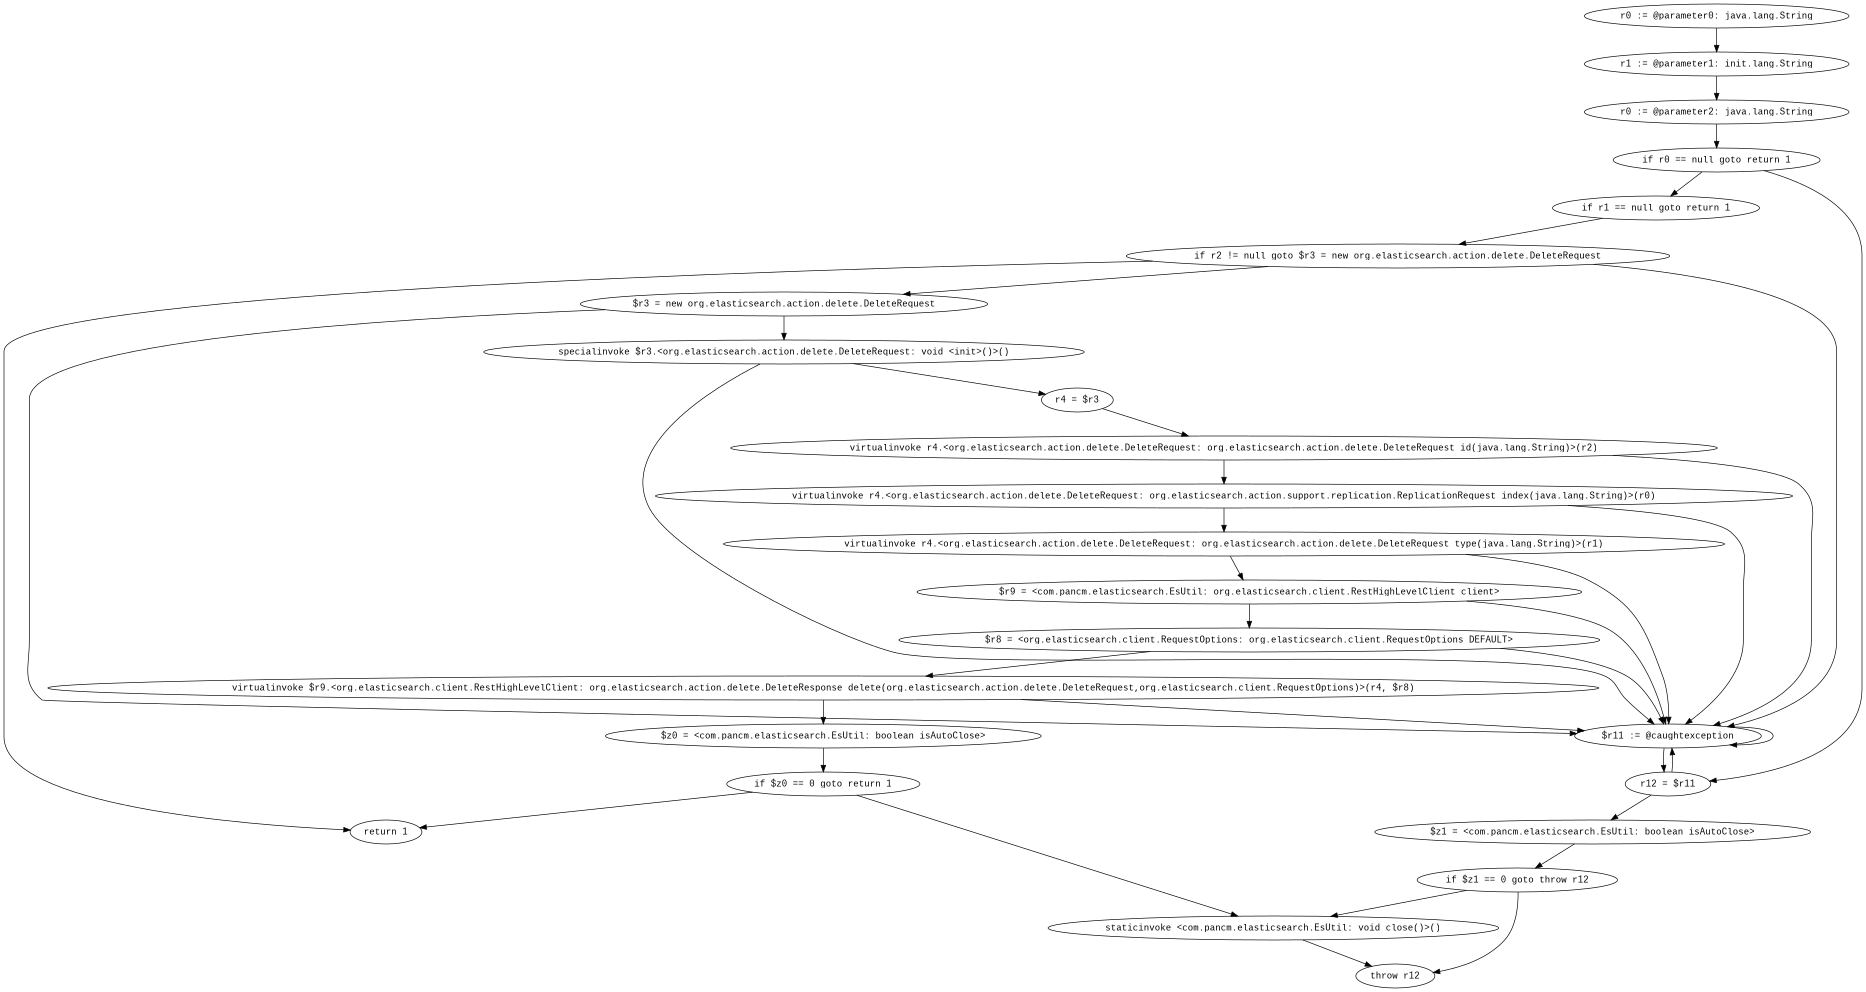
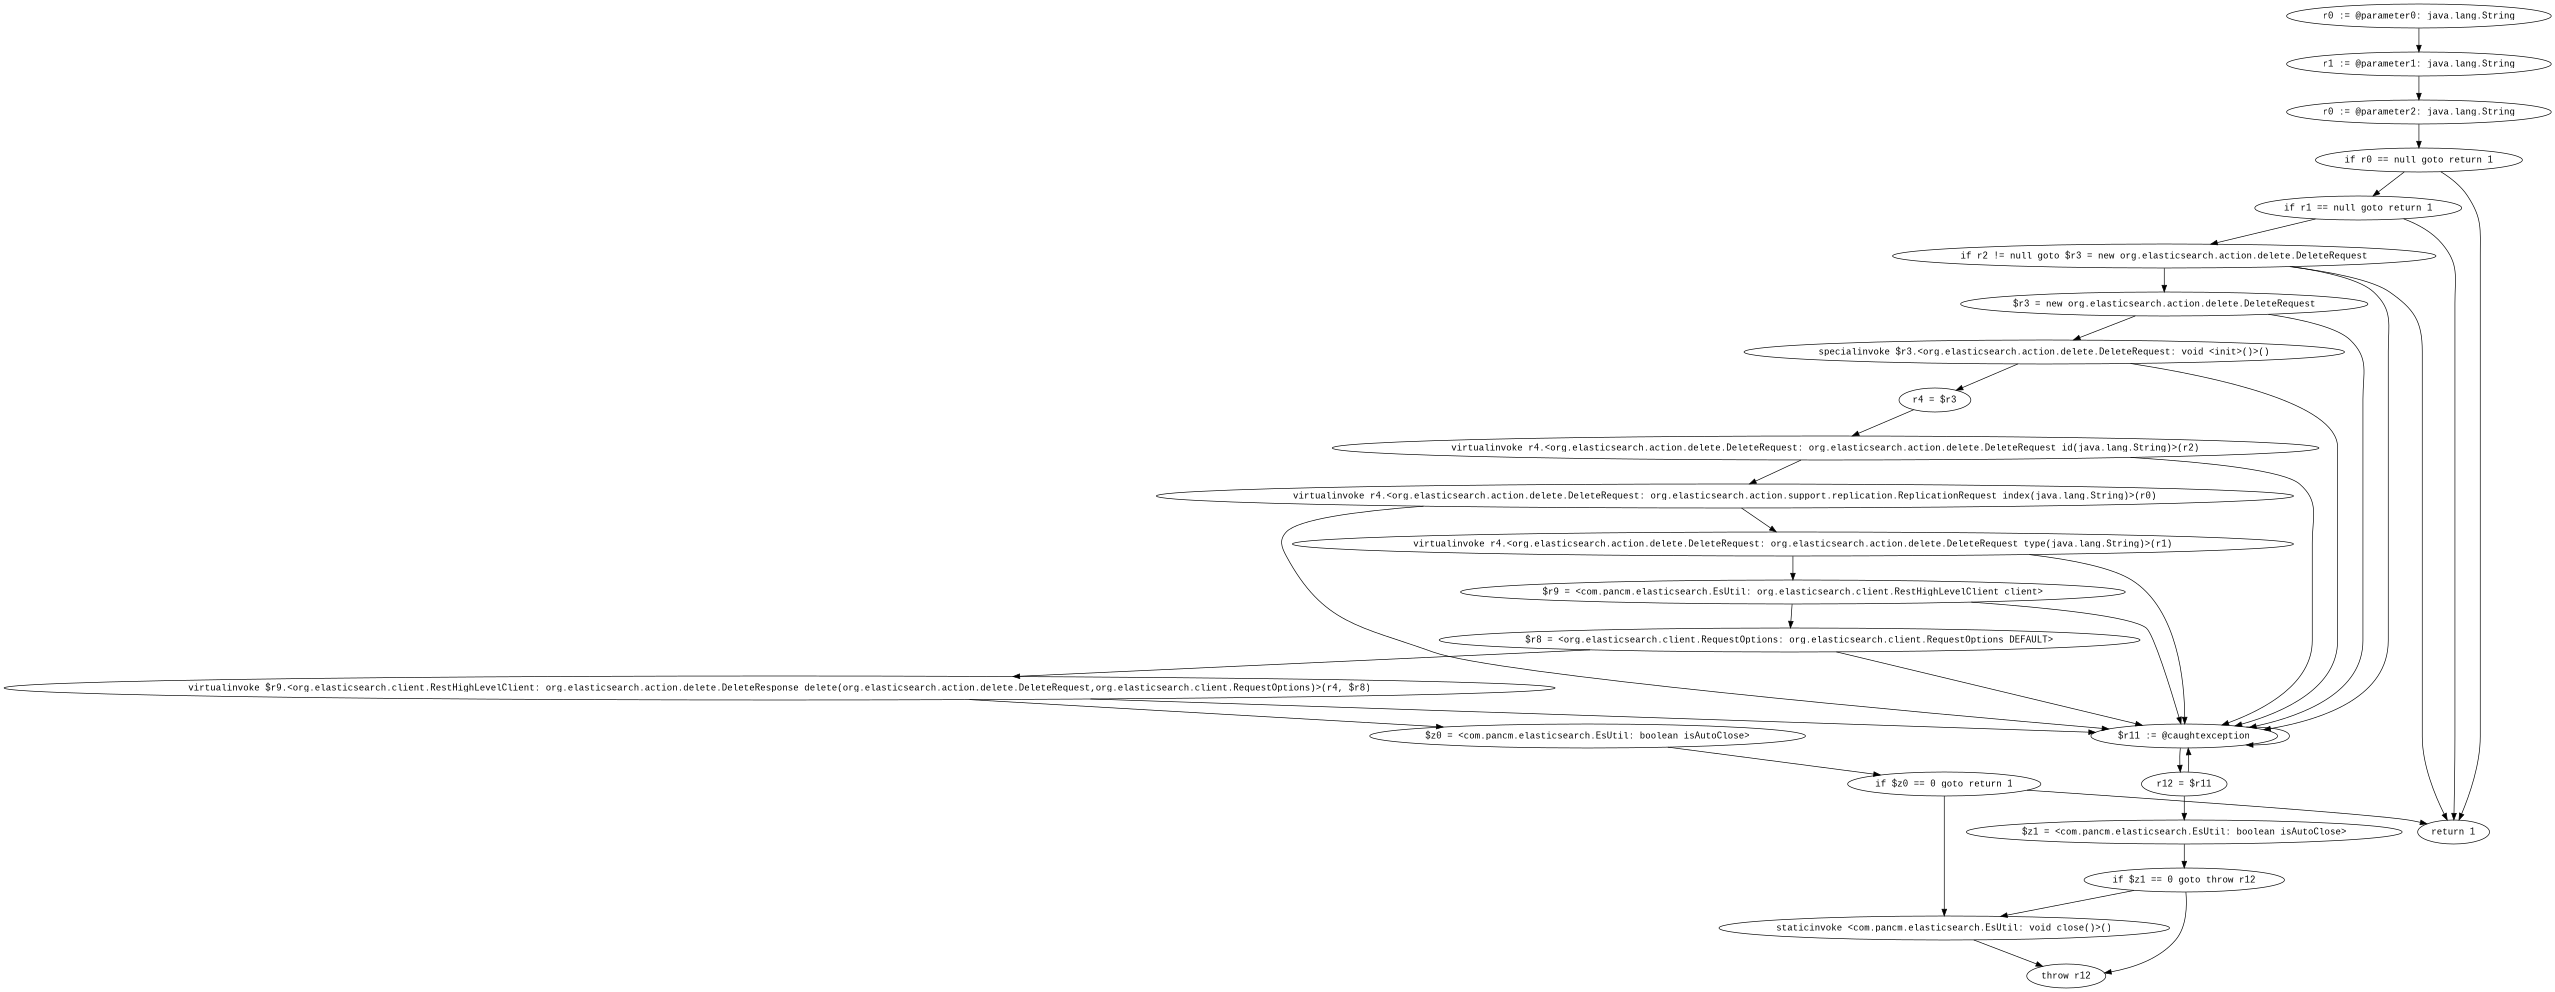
node "r1 := @parameter1: init.lang.String": label "r1 := @parameter1: init.lang.String" -> "r1 := @parameter1: java.lang.String"
edge "if r0 == null goto return 1" -> "r12 = $r11": now "if r0 == null goto return 1" -> "return 1"
edge "if r1 == null goto return 1" -> "return 1": added
